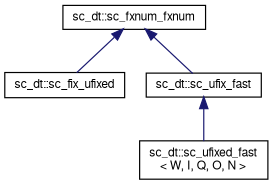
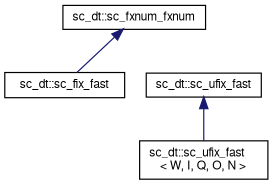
edge "sc_dt::sc_ufix_fast" -> "sc_dt::sc_fxnum_fxnum": removed
node "sc_dt::sc_fix_ufixed": label "sc_dt::sc_fix_ufixed" -> "sc_dt::sc_fix_fast"
node "sc_dt::sc_ufixed_fast < W, I, Q, O, N >": label "sc_dt::sc_ufixed_fast < W, I, Q, O, N >" -> "sc_dt::sc_ufix_fast < W, I, Q, O, N >"
